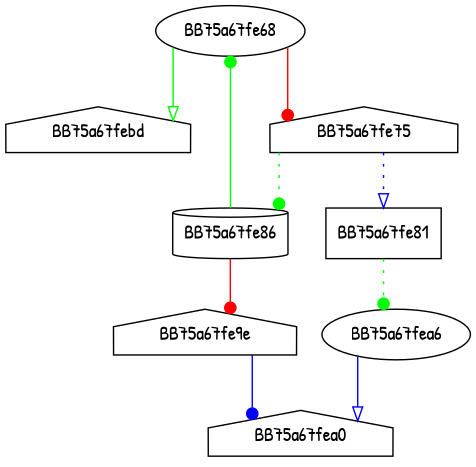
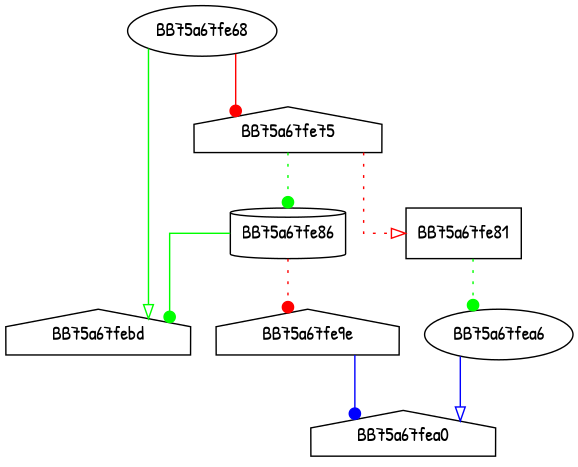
edge "BB75a67fe86" -> "BB75a67fe68": now "BB75a67fe86" -> "BB75a67febd"
edge "BB75a67fe75" -> "BB75a67fe81": color blue -> red
edge "BB75a67fe86" -> "BB75a67fe9e": style solid -> dotted
